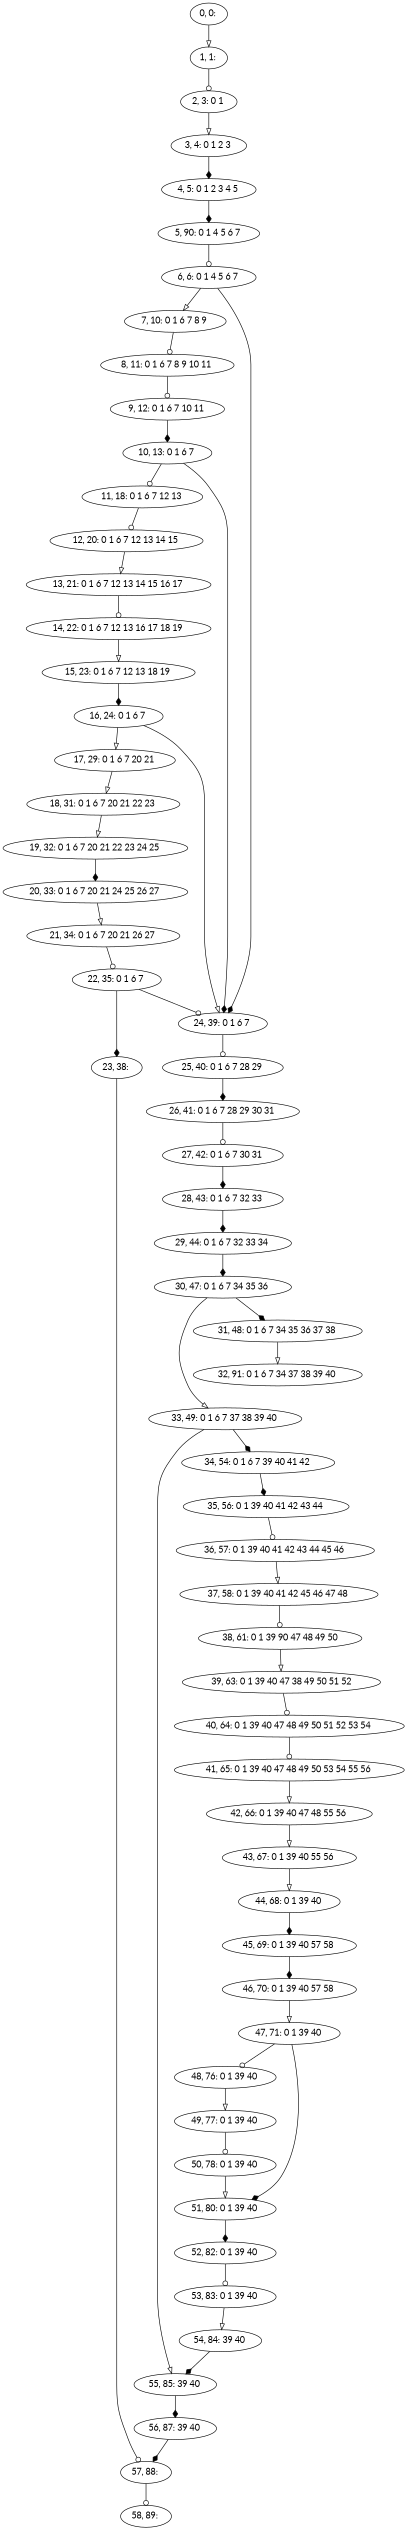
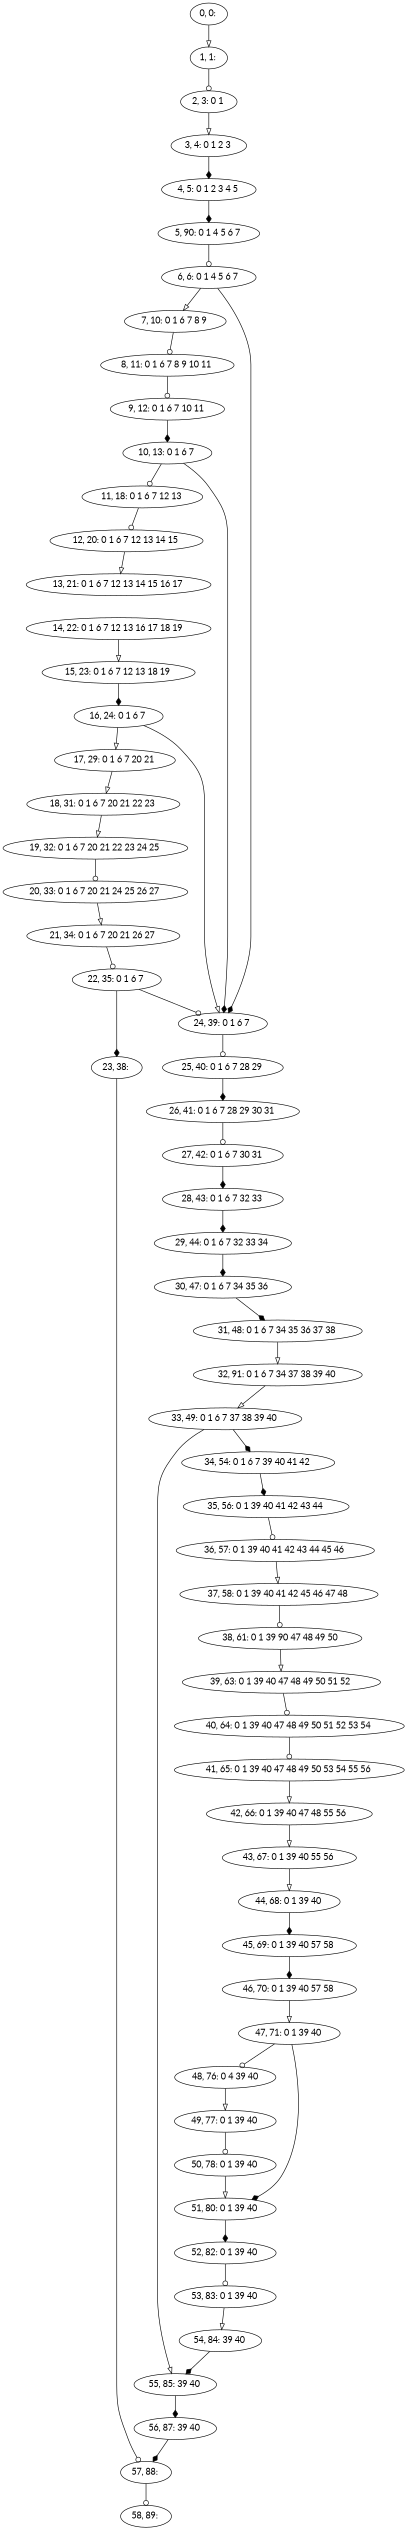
edge "13, 21: 0 1 6 7 12 13 14 15 16 17" -> "14, 22: 0 1 6 7 12 13 16 17 18 19": removed
edge "19, 32: 0 1 6 7 20 21 22 23 24 25" -> "20, 33: 0 1 6 7 20 21 24 25 26 27": arrowhead diamond -> odot
edge "30, 47: 0 1 6 7 34 35 36" -> "33, 49: 0 1 6 7 37 38 39 40": now "32, 91: 0 1 6 7 34 37 38 39 40" -> "33, 49: 0 1 6 7 37 38 39 40"
node "39, 63: 0 1 39 40 47 38 49 50 51 52": label "39, 63: 0 1 39 40 47 38 49 50 51 52" -> "39, 63: 0 1 39 40 47 48 49 50 51 52"
node "48, 76: 0 1 39 40": label "48, 76: 0 1 39 40" -> "48, 76: 0 4 39 40"
